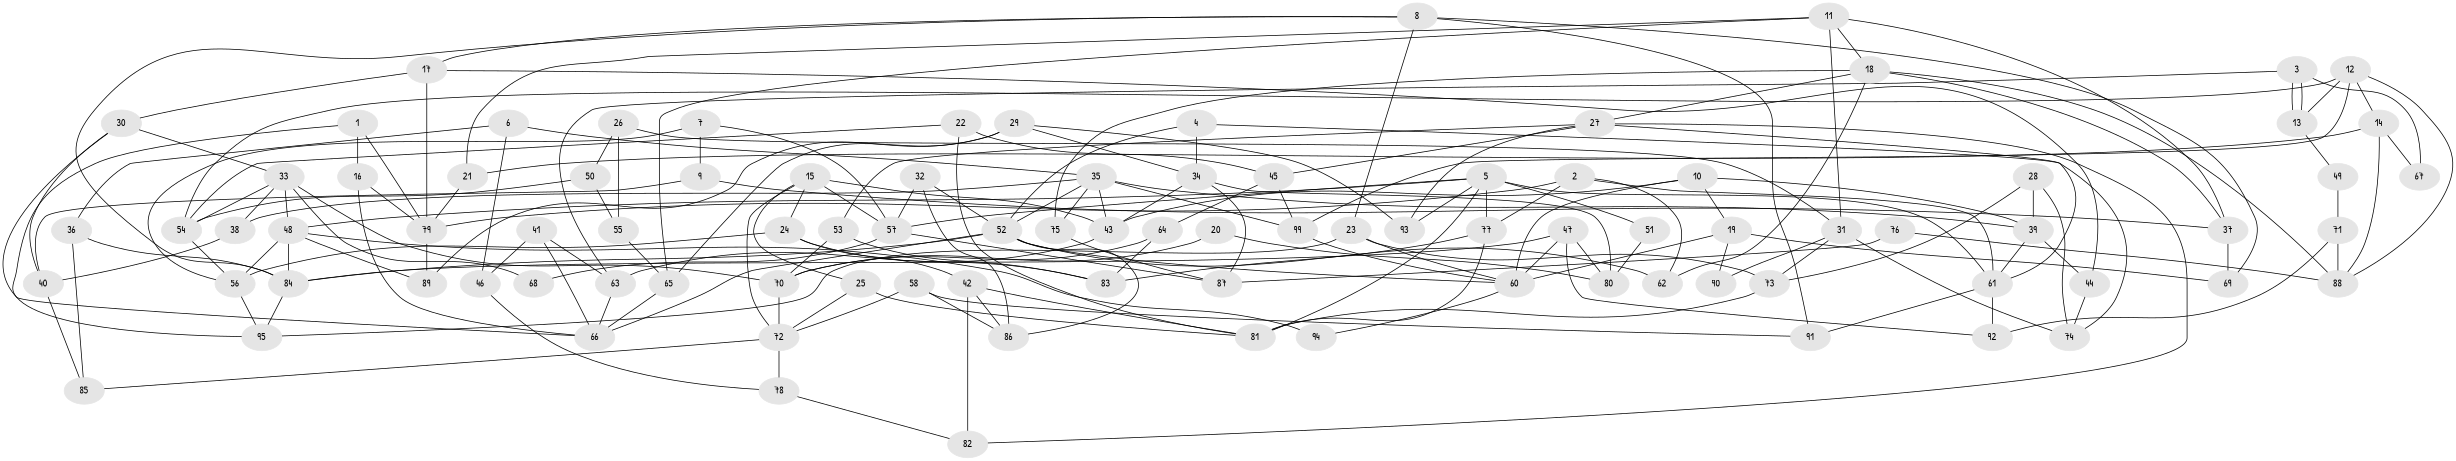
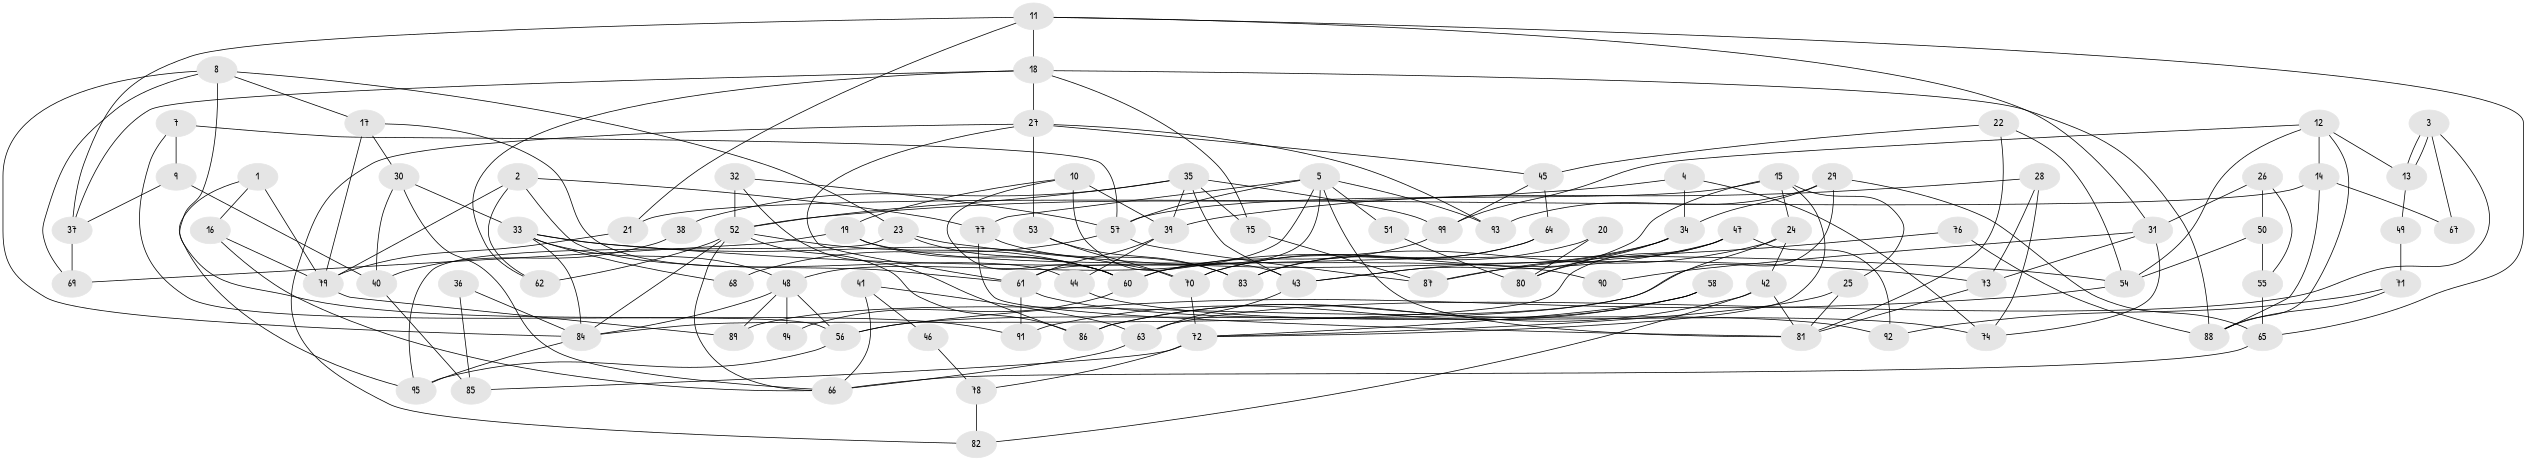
node "6": removed
edge "33" -- "38": now "33" -- "84"
